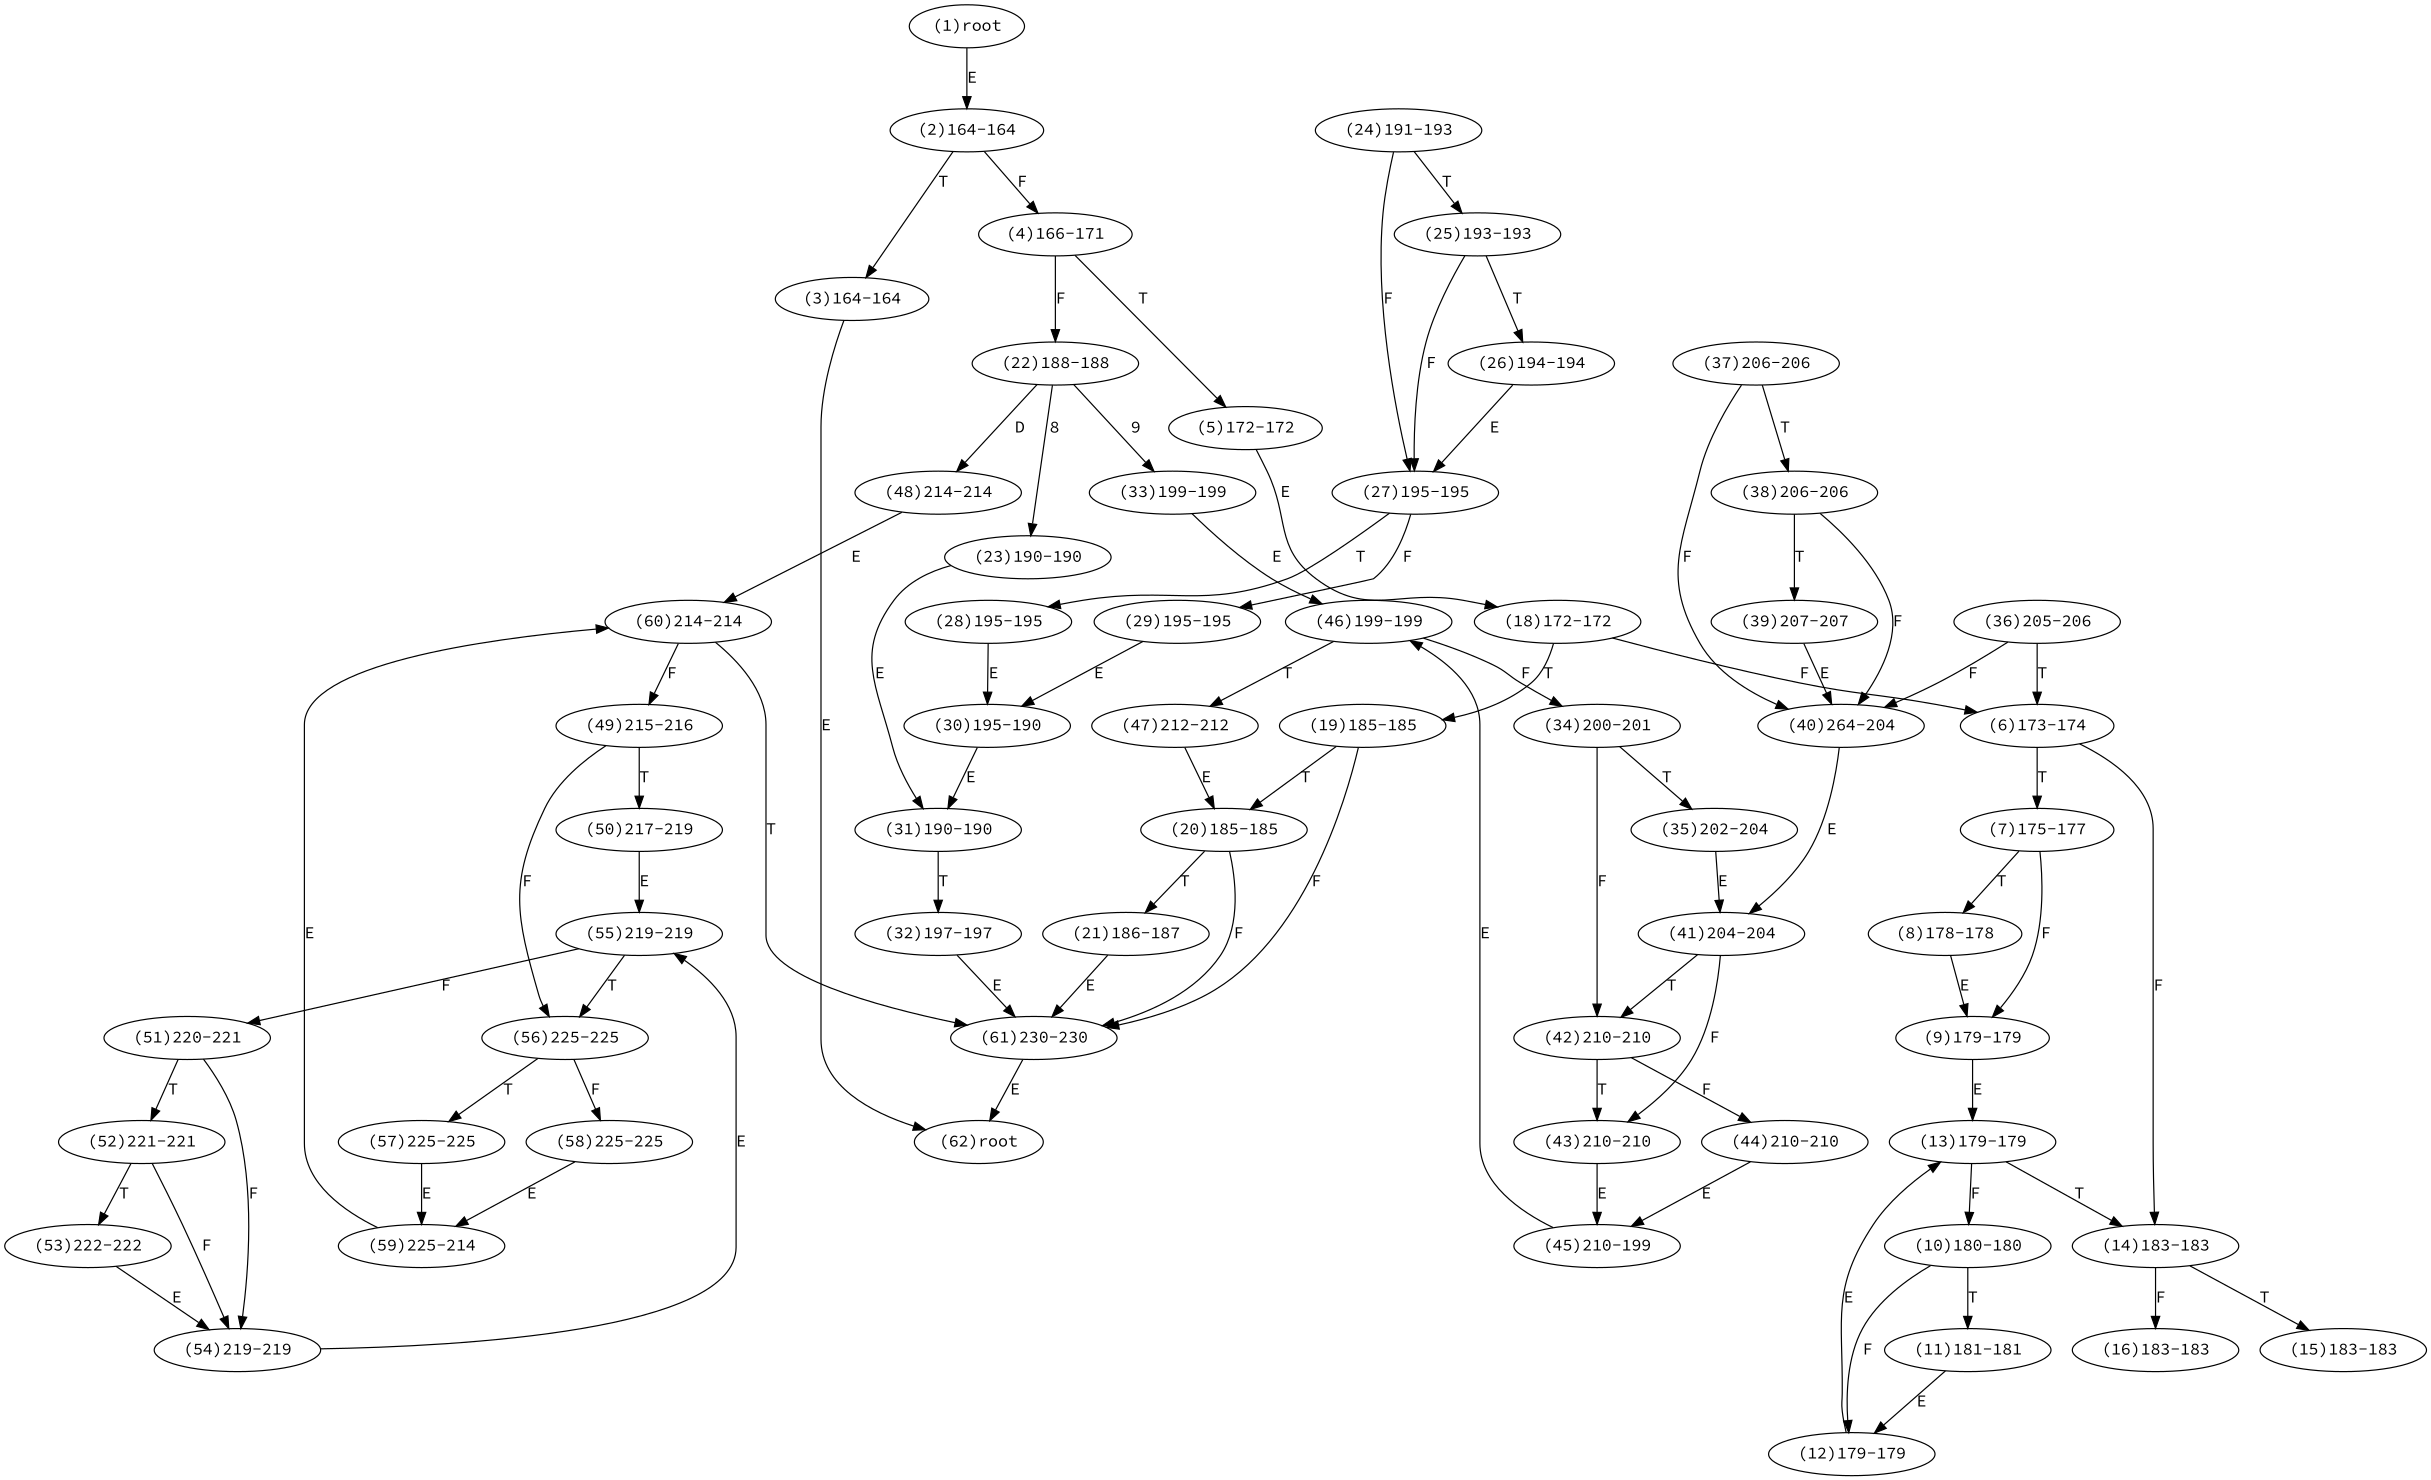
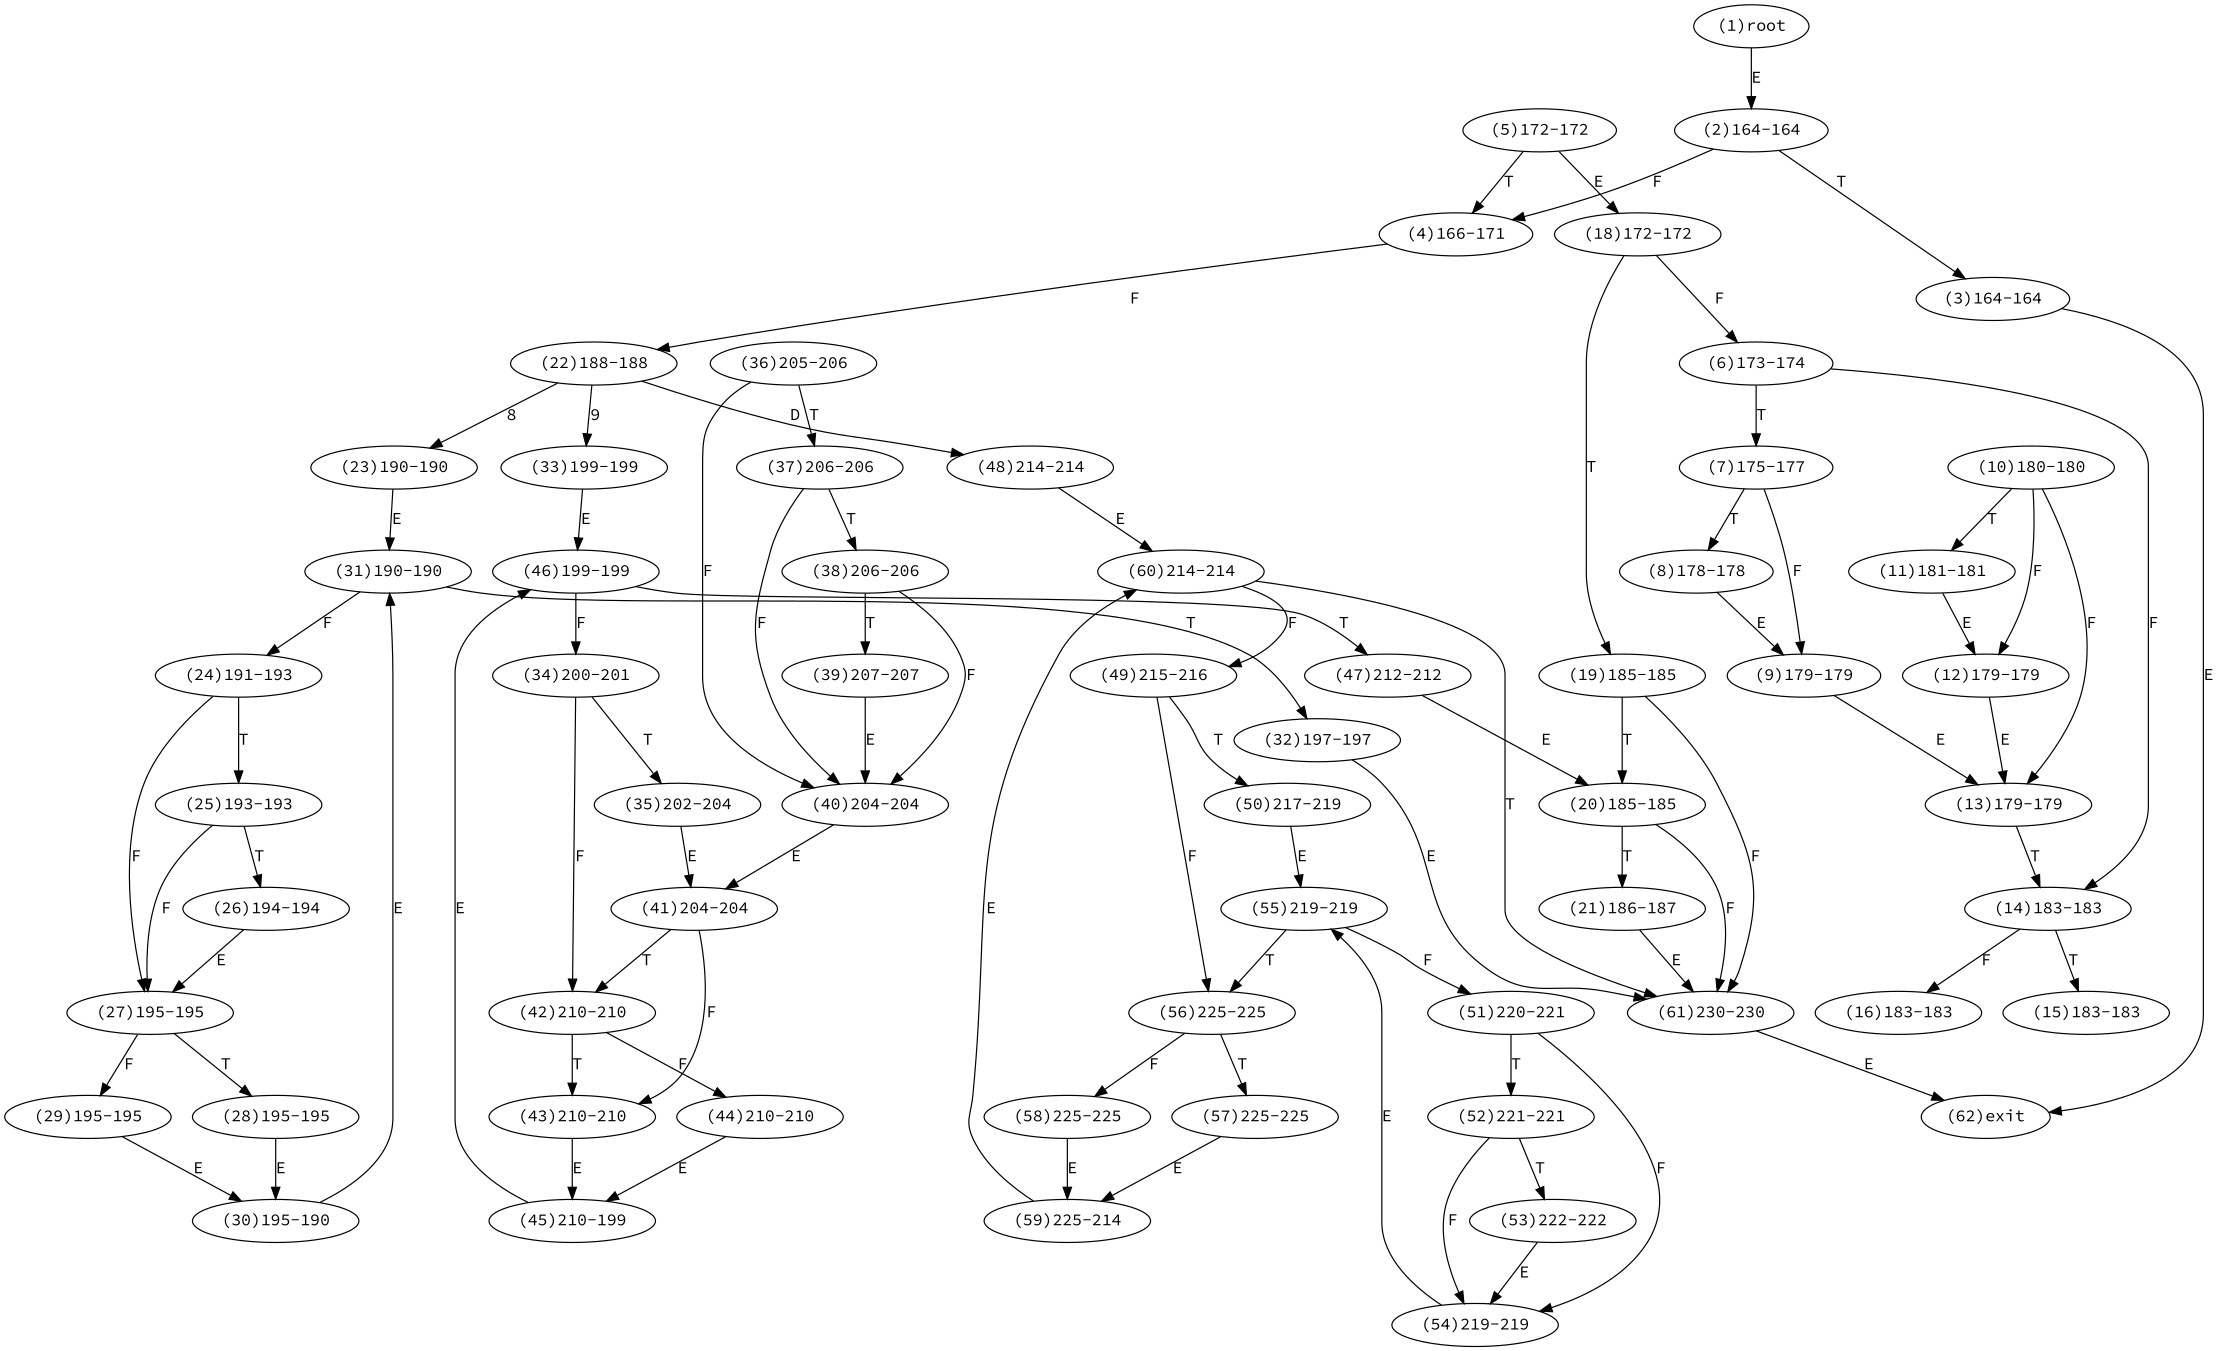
edge "(4)166-171" -> "(5)172-172": reversed
edge "(31)190-190" -> "(24)191-193": added, label "F"
edge "(36)205-206" -> "(6)173-174": now "(36)205-206" -> "(37)206-206"
node "(40)264-204": label "(40)264-204" -> "(40)204-204"
node "(62)root": label "(62)root" -> "(62)exit"
edge "(13)179-179" -> "(10)180-180": reversed
